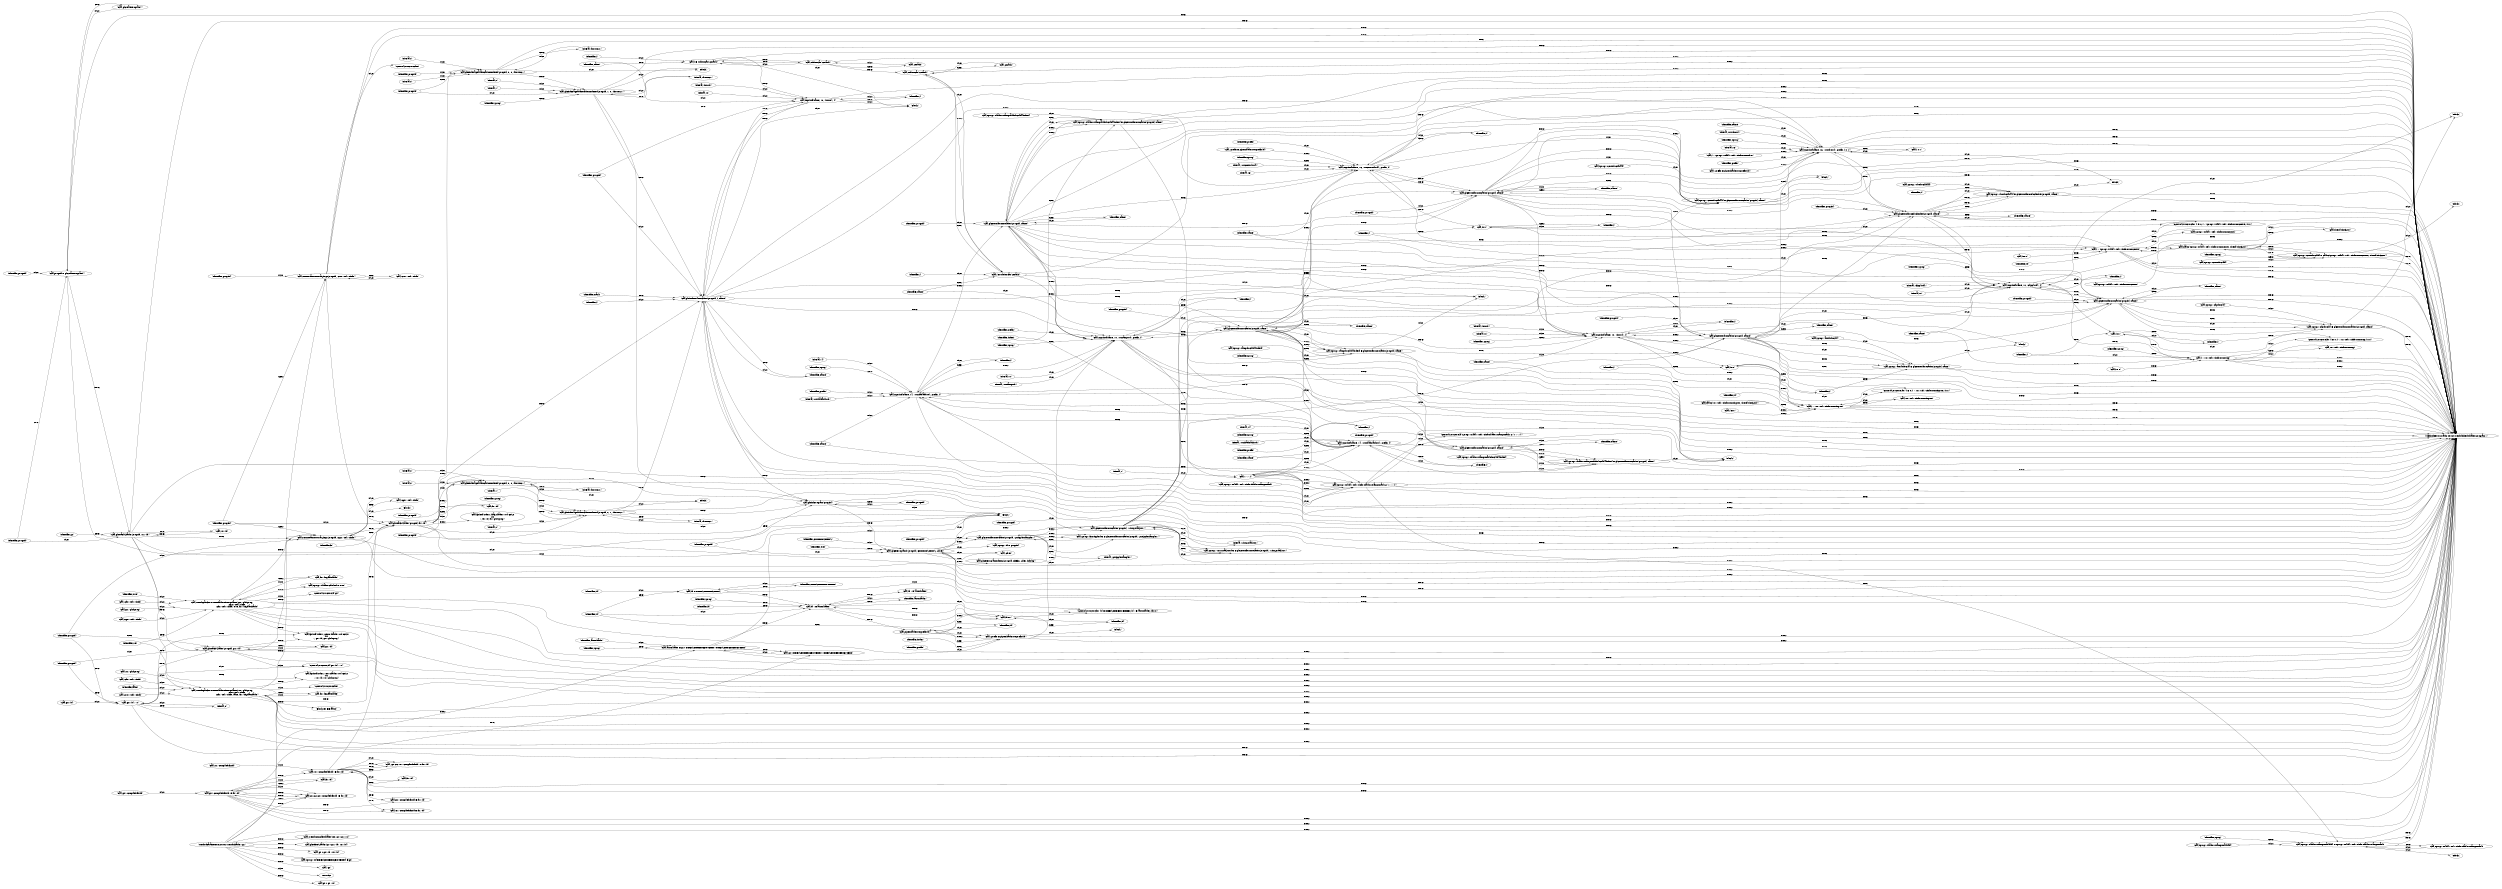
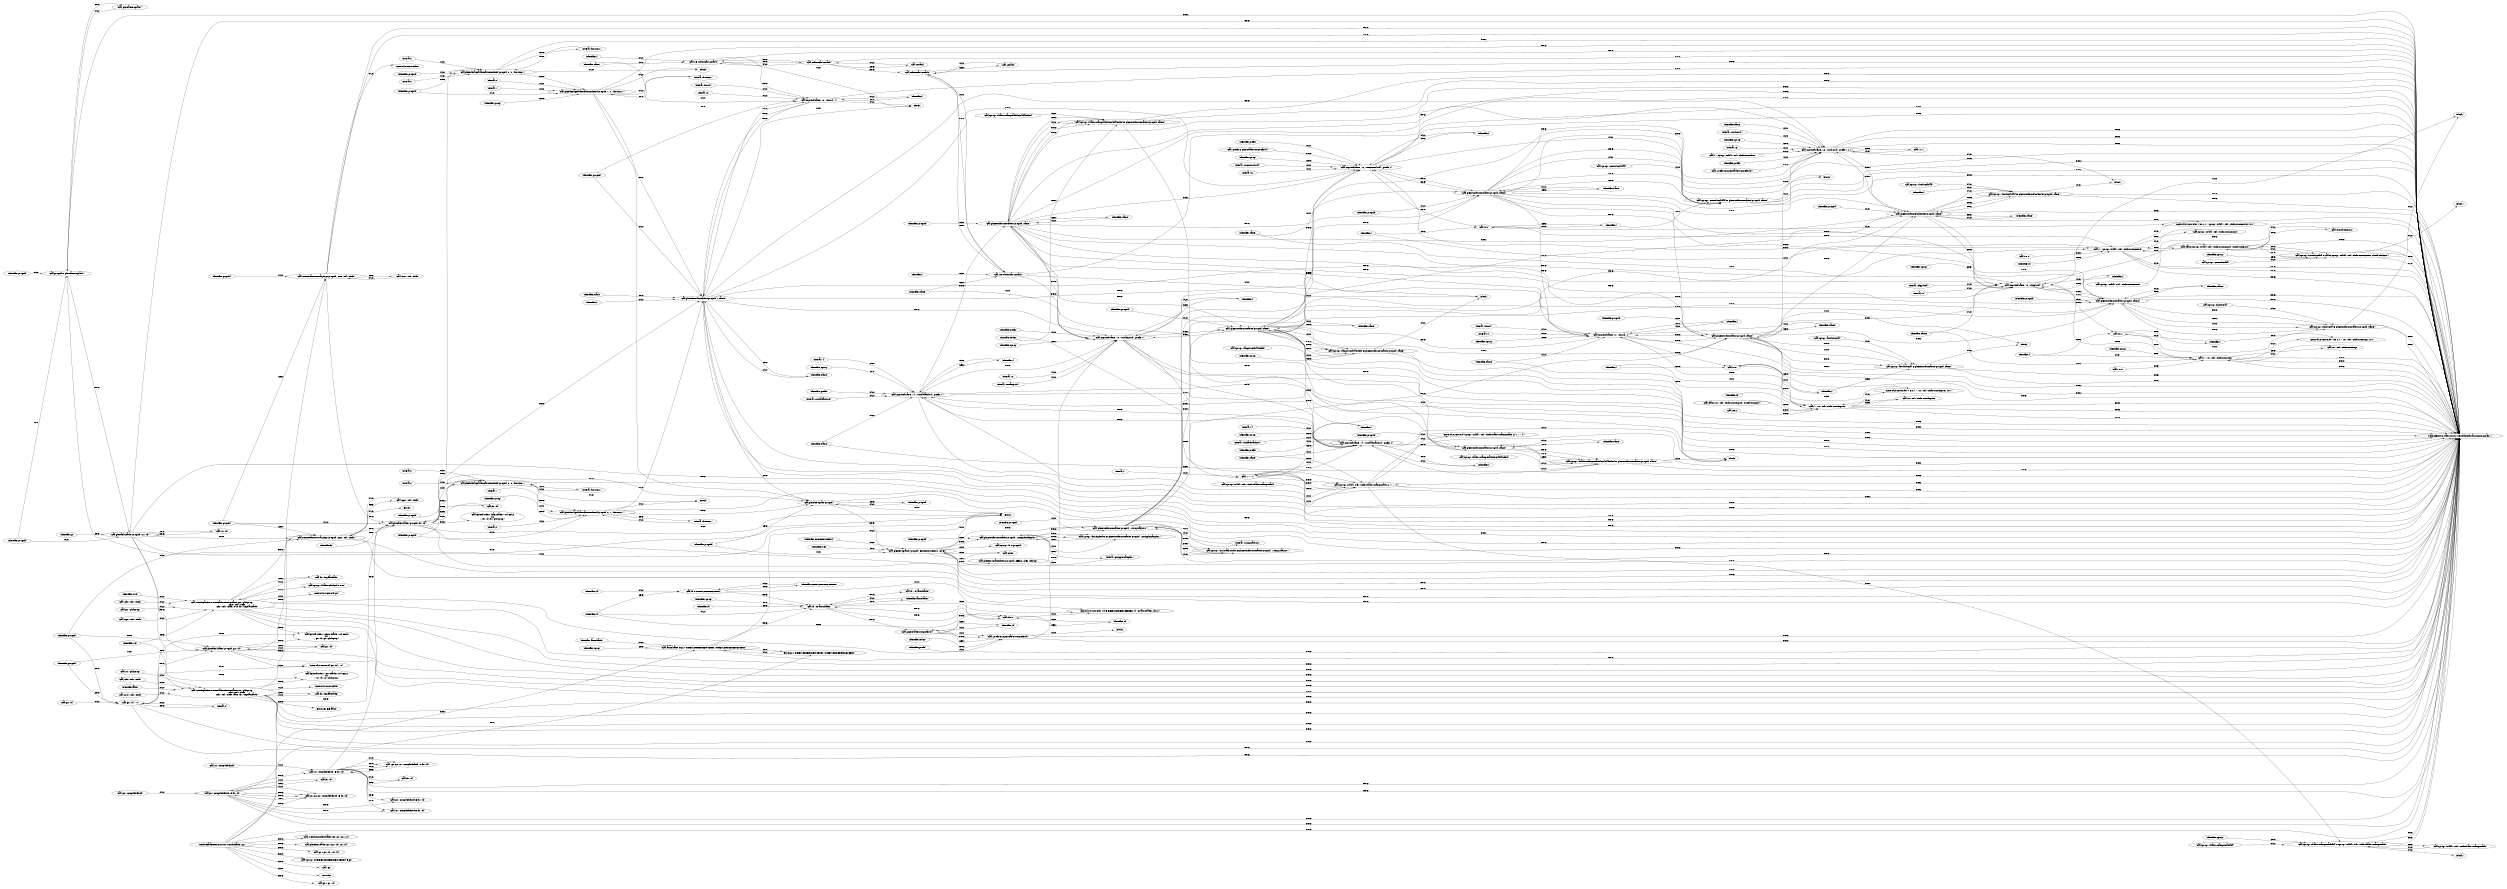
node "(MethodReturn,static struct vrend_linked_shader_program *)": label "(MethodReturn,static struct vrend_linked_shader_program *)" -> "(MethodReturn,static struct vrend_linked_varyings_program *)"
edge "(Call,glBindAttribLocation(prog_id, i, name))" -> "(Call,glLinkProgram(prog_id))": label "DDG: " -> "CFG: "
node "(Call,gs ? PIPE_SHADER_GEOMETRY : PIPE_SHADER_FRAGMENT)": label "(Call,gs ? PIPE_SHADER_GEOMETRY : PIPE_SHADER_FRAGMENT)" -> "(Block,gs ? PIPE_SHADER_GEOMETRY : PIPE_SHADER_FRAGMENT)"
